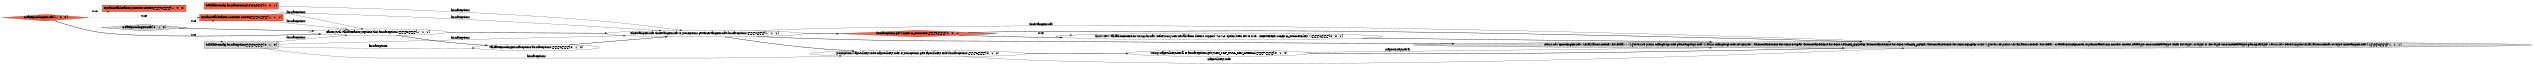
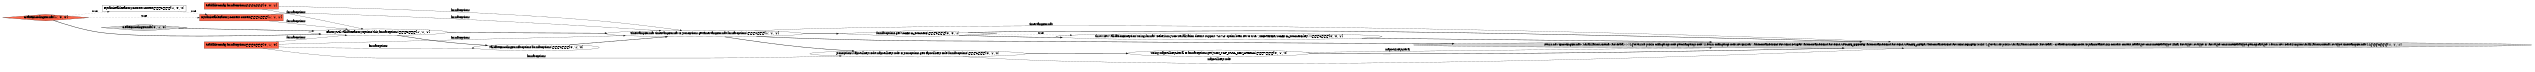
node "DynamicTableFactory.Context context@@@2@@@['1', '0', '0']": fillcolor tomato -> white
edge "createEncodingFormat['0', '1', '0']" -> "DynamicTableFactory.Context context@@@2@@@['1', '1', '1']": now "DynamicTableFactory.Context context@@@2@@@['1', '0', '0']" -> "DynamicTableFactory.Context context@@@2@@@['1', '1', '1']"
node "formatOptions.get(SCHEMA_INCLUDE)@@@5@@@['0', '0', '1']": fillcolor tomato -> white
edge "createEncodingFormat['0', '1', '0']" -> "ReadableConfig formatOptions@@@2@@@['0', '1', '0']": removed, label "true"
node "ReadableConfig formatOptions@@@2@@@['0', '1', '0']": fillcolor lightgray -> tomato
